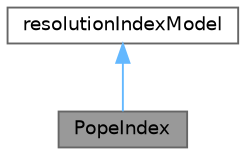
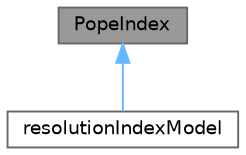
edge "PopeIndex" -> "resolutionIndexModel": reversed
